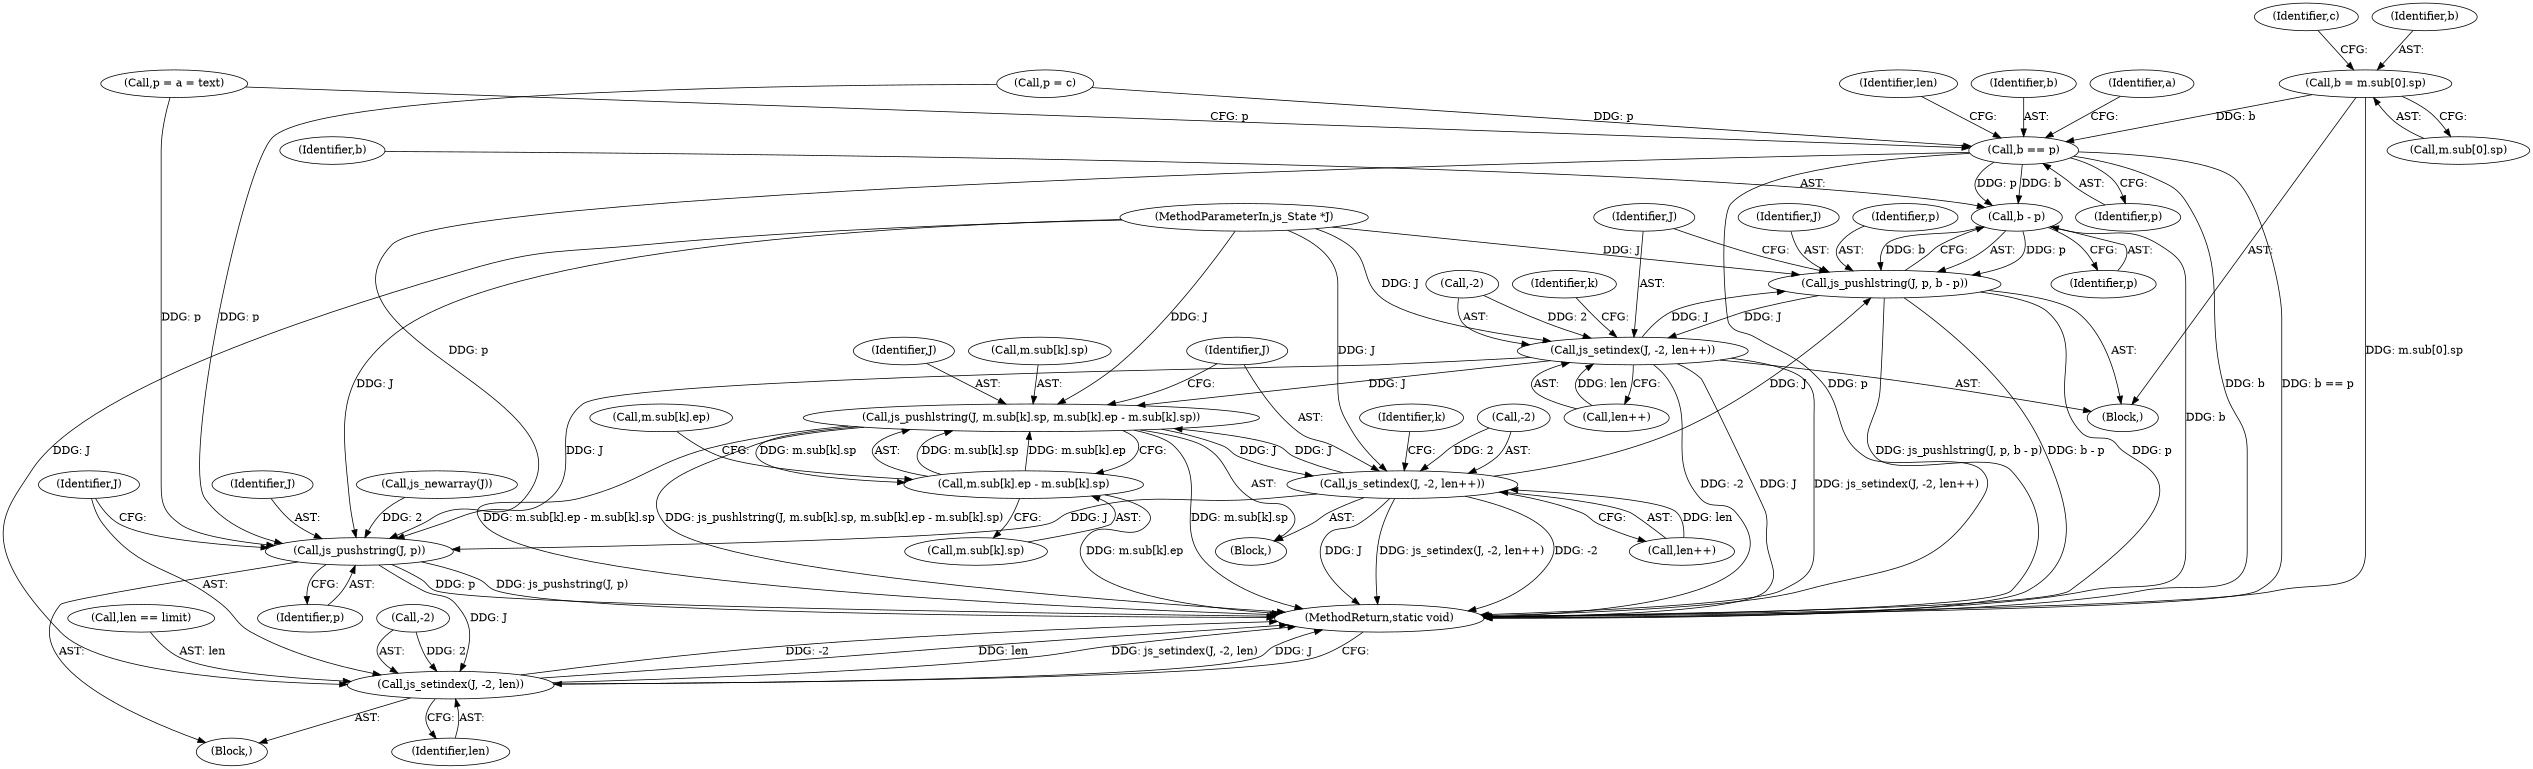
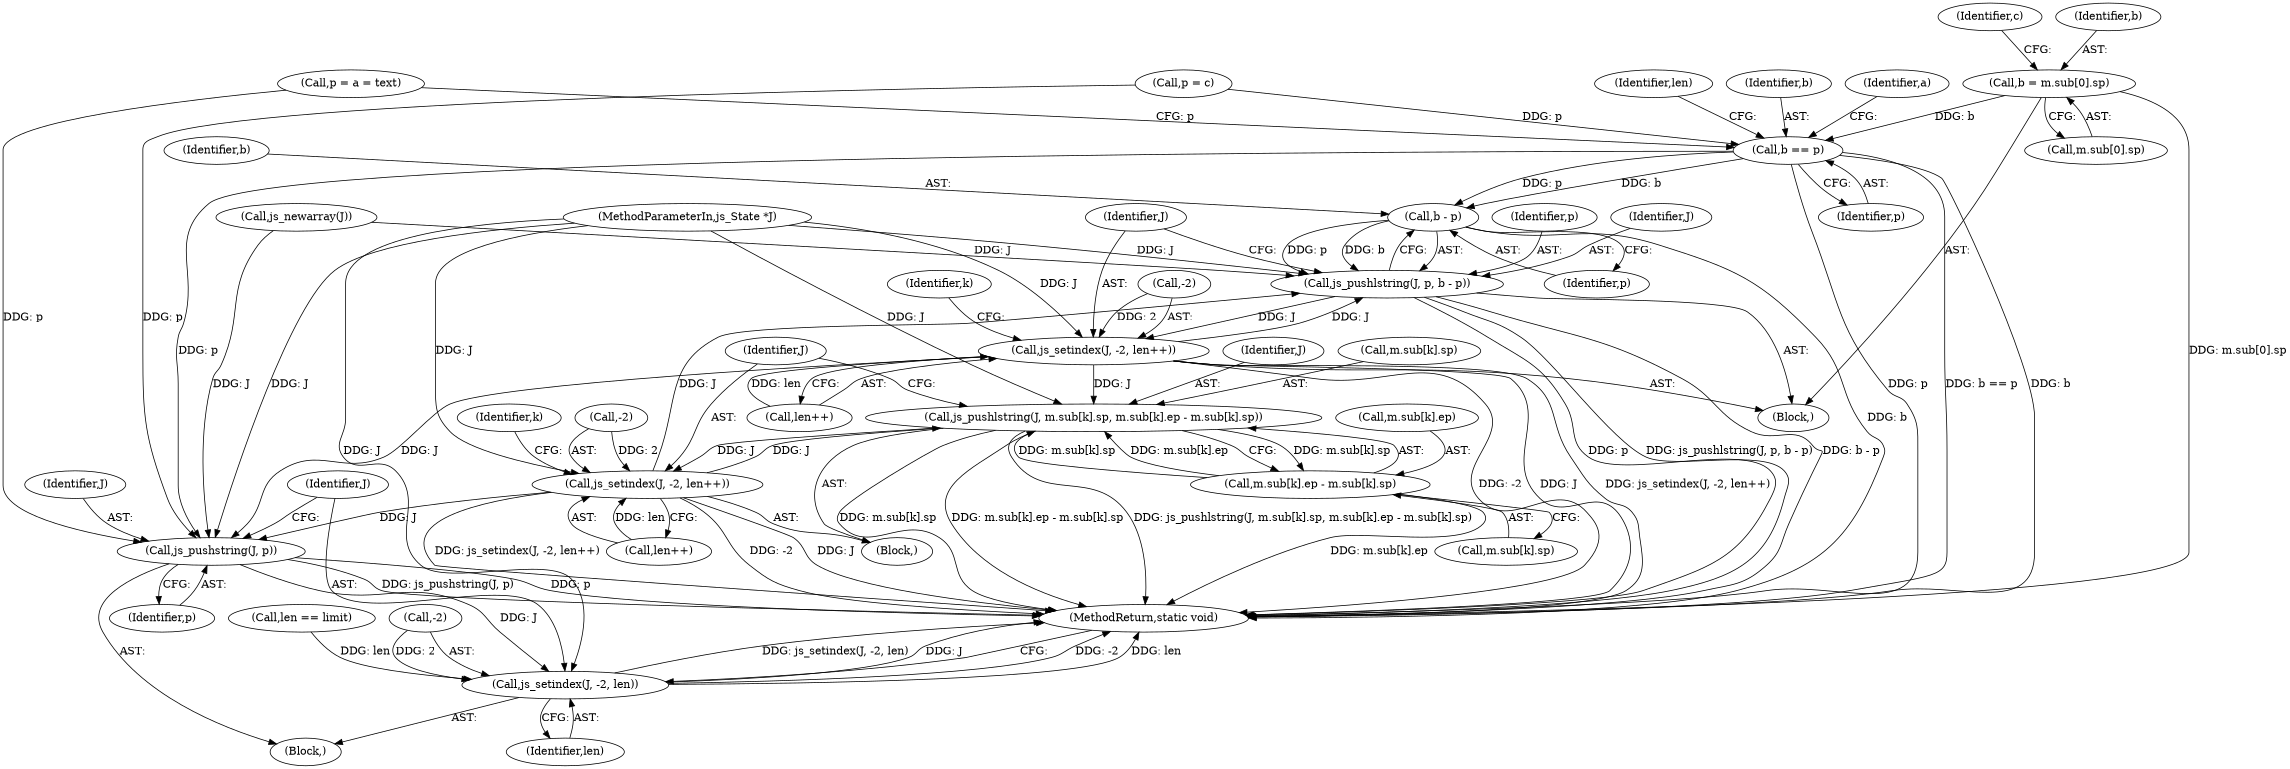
edge "(Call,js_newarray(J))" -> "(Call,js_pushlstring(J, p, b - p))": added, label "DDG: J"
edge "(Call,m.sub[k].ep)" -> "(Call,m.sub[k].ep - m.sub[k].sp)": label "CFG: " -> "AST: "
edge "(Call,js_newarray(J))" -> "(Call,js_pushstring(J, p))": label "DDG: 2" -> "DDG: J"
edge "(Call,len == limit)" -> "(Call,js_setindex(J, -2, len))": label "AST: len" -> "DDG: len"
